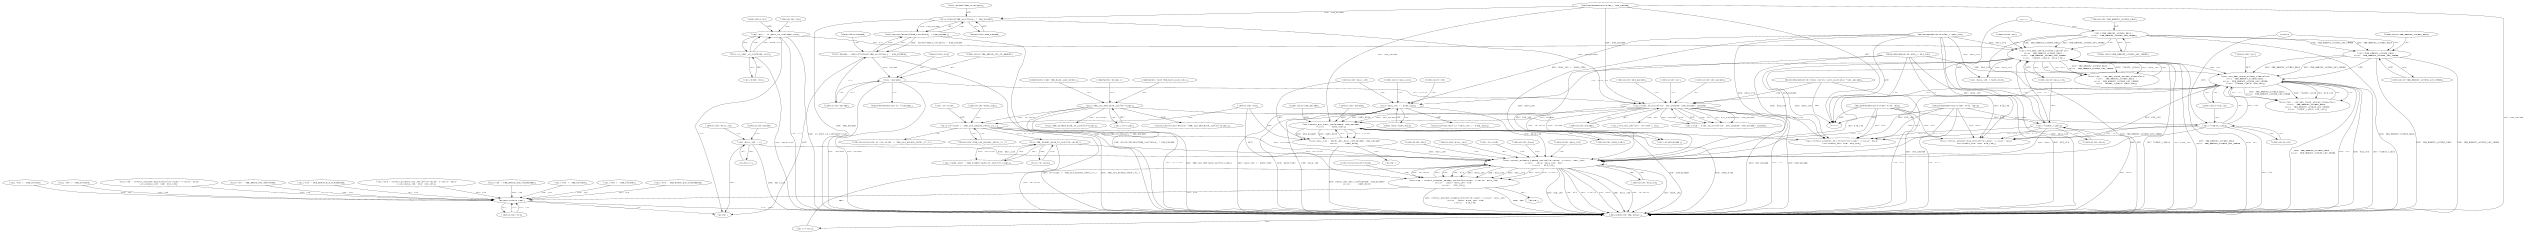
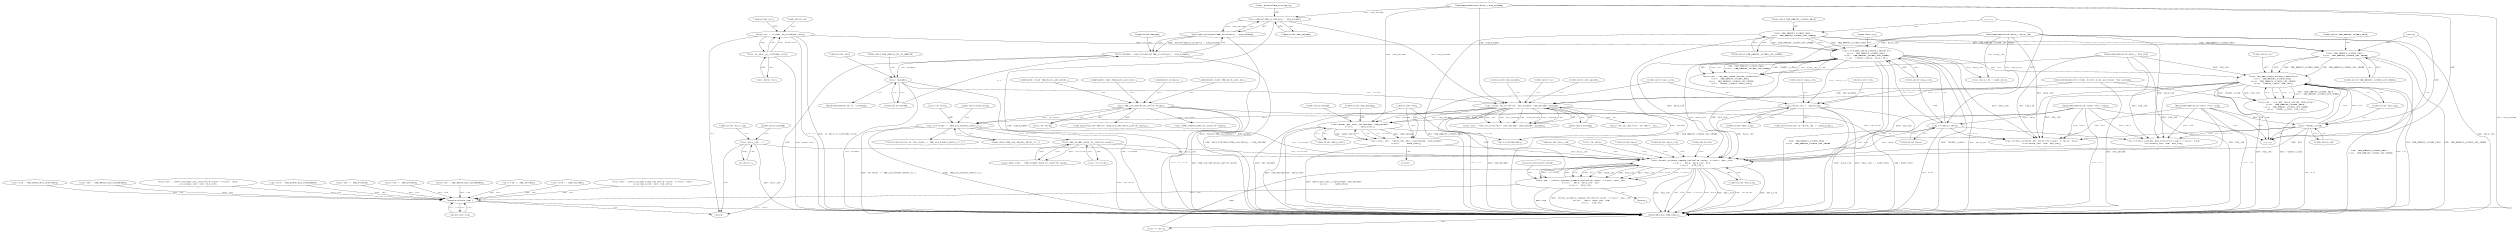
edge "(MethodParameterIn,size_t data_len)" -> "(Call,data_len != hash_size)": label "DDG: data_len != hash_size" -> "DDG: data_len"
node "(JumpTarget,case TEE_MAIN_ALGO_RSA:)": added
edge "(MethodParameterIn,size_t sig_len)" -> "1000101": now "(Call,(uaddr_t)sig)" -> "1000101"
